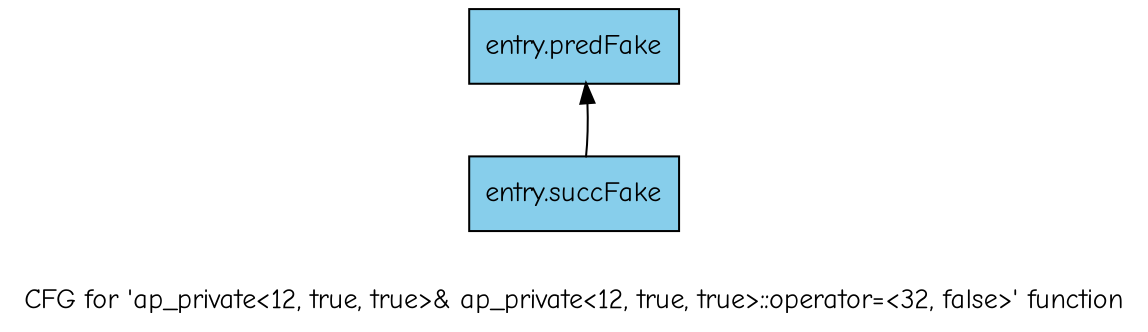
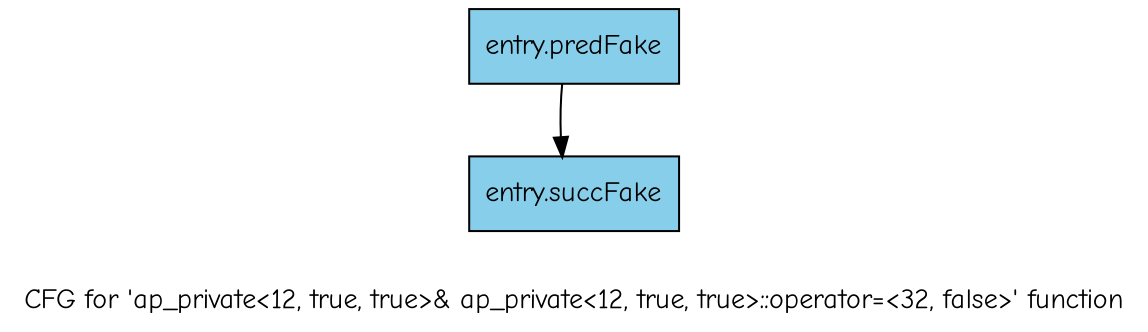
edge "entry.succFake" -> "entry.predFake": reversed
